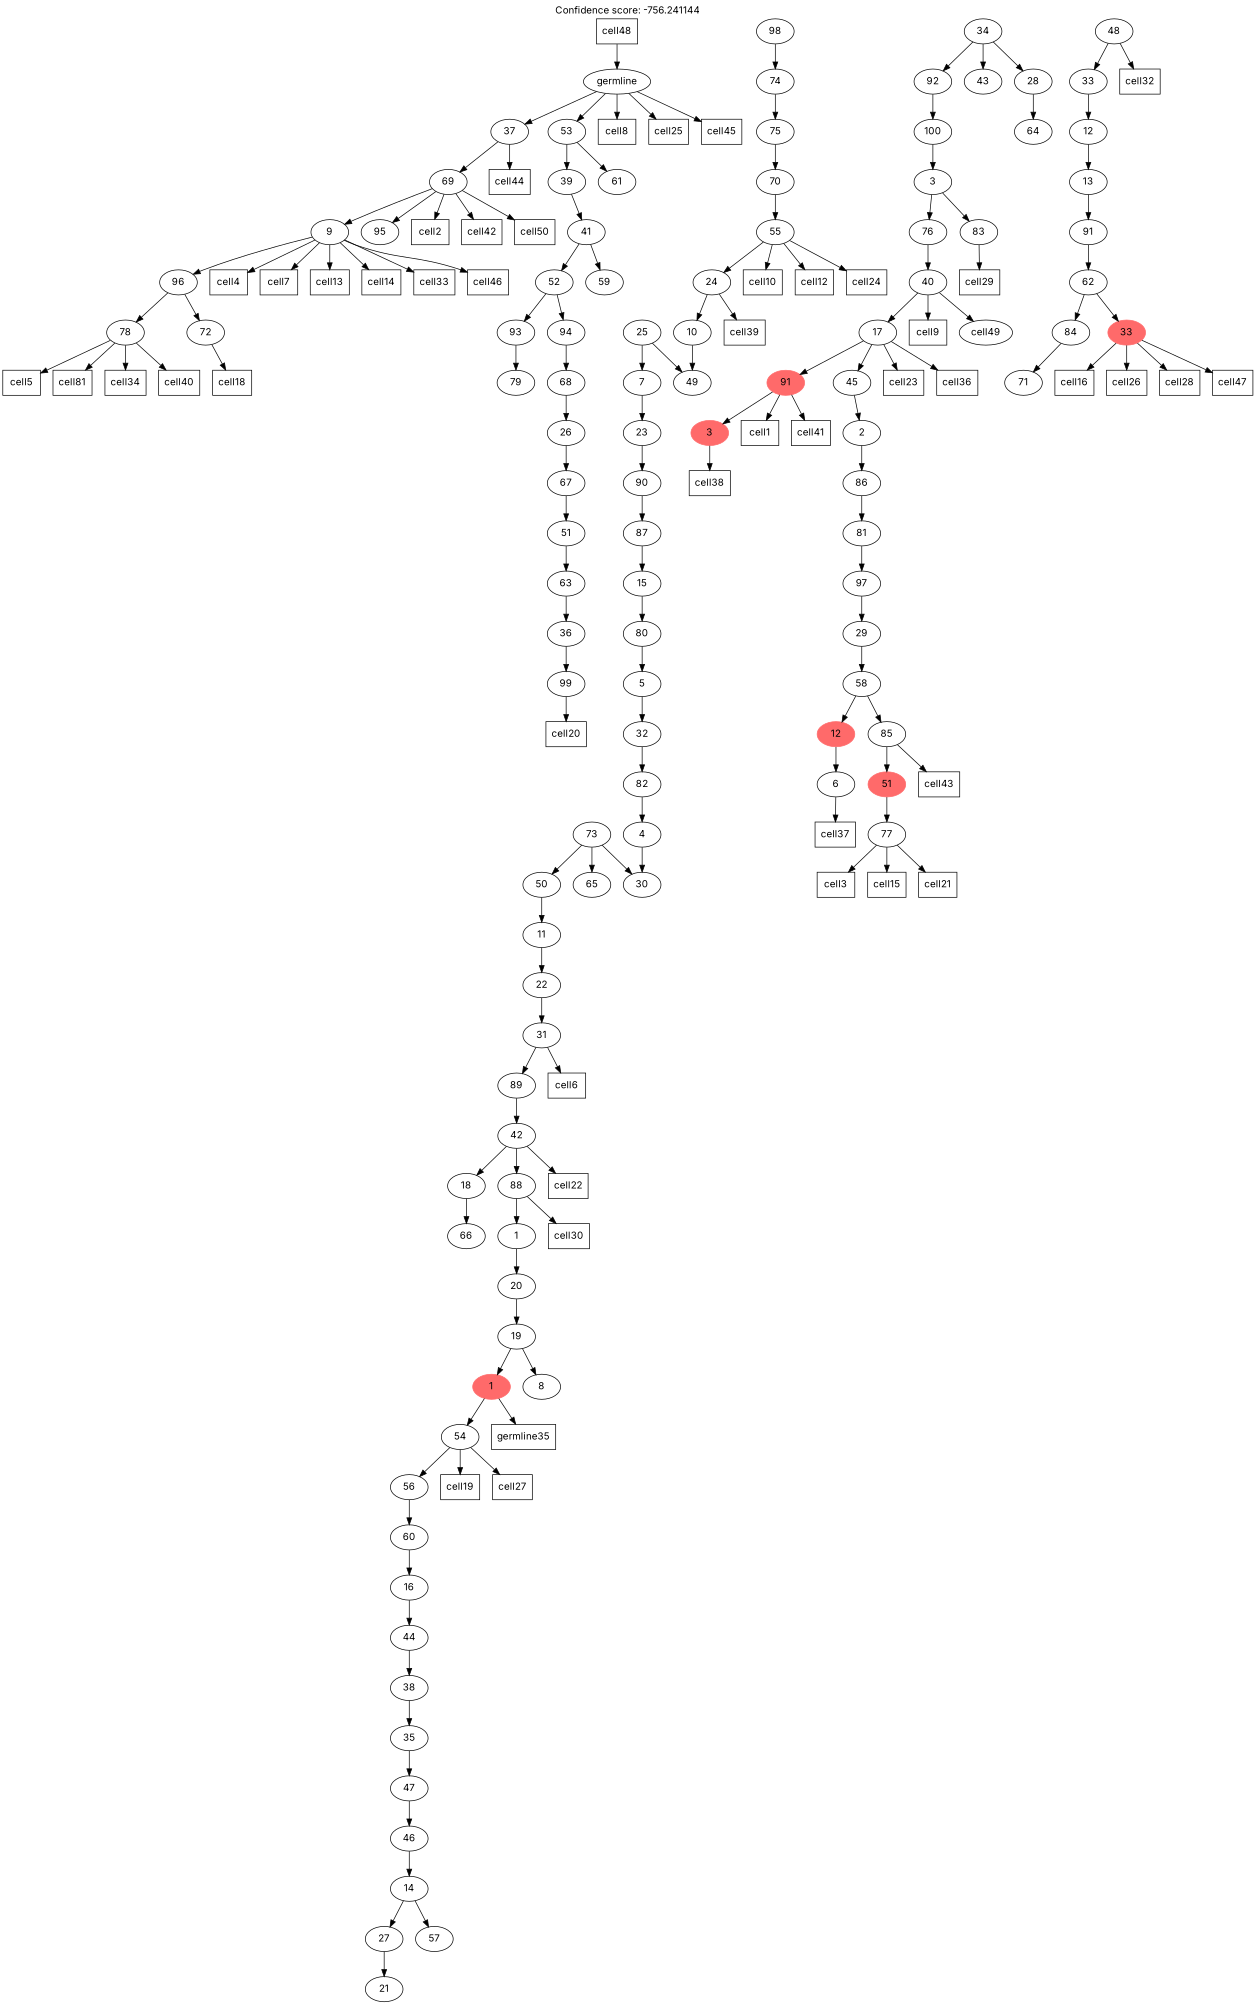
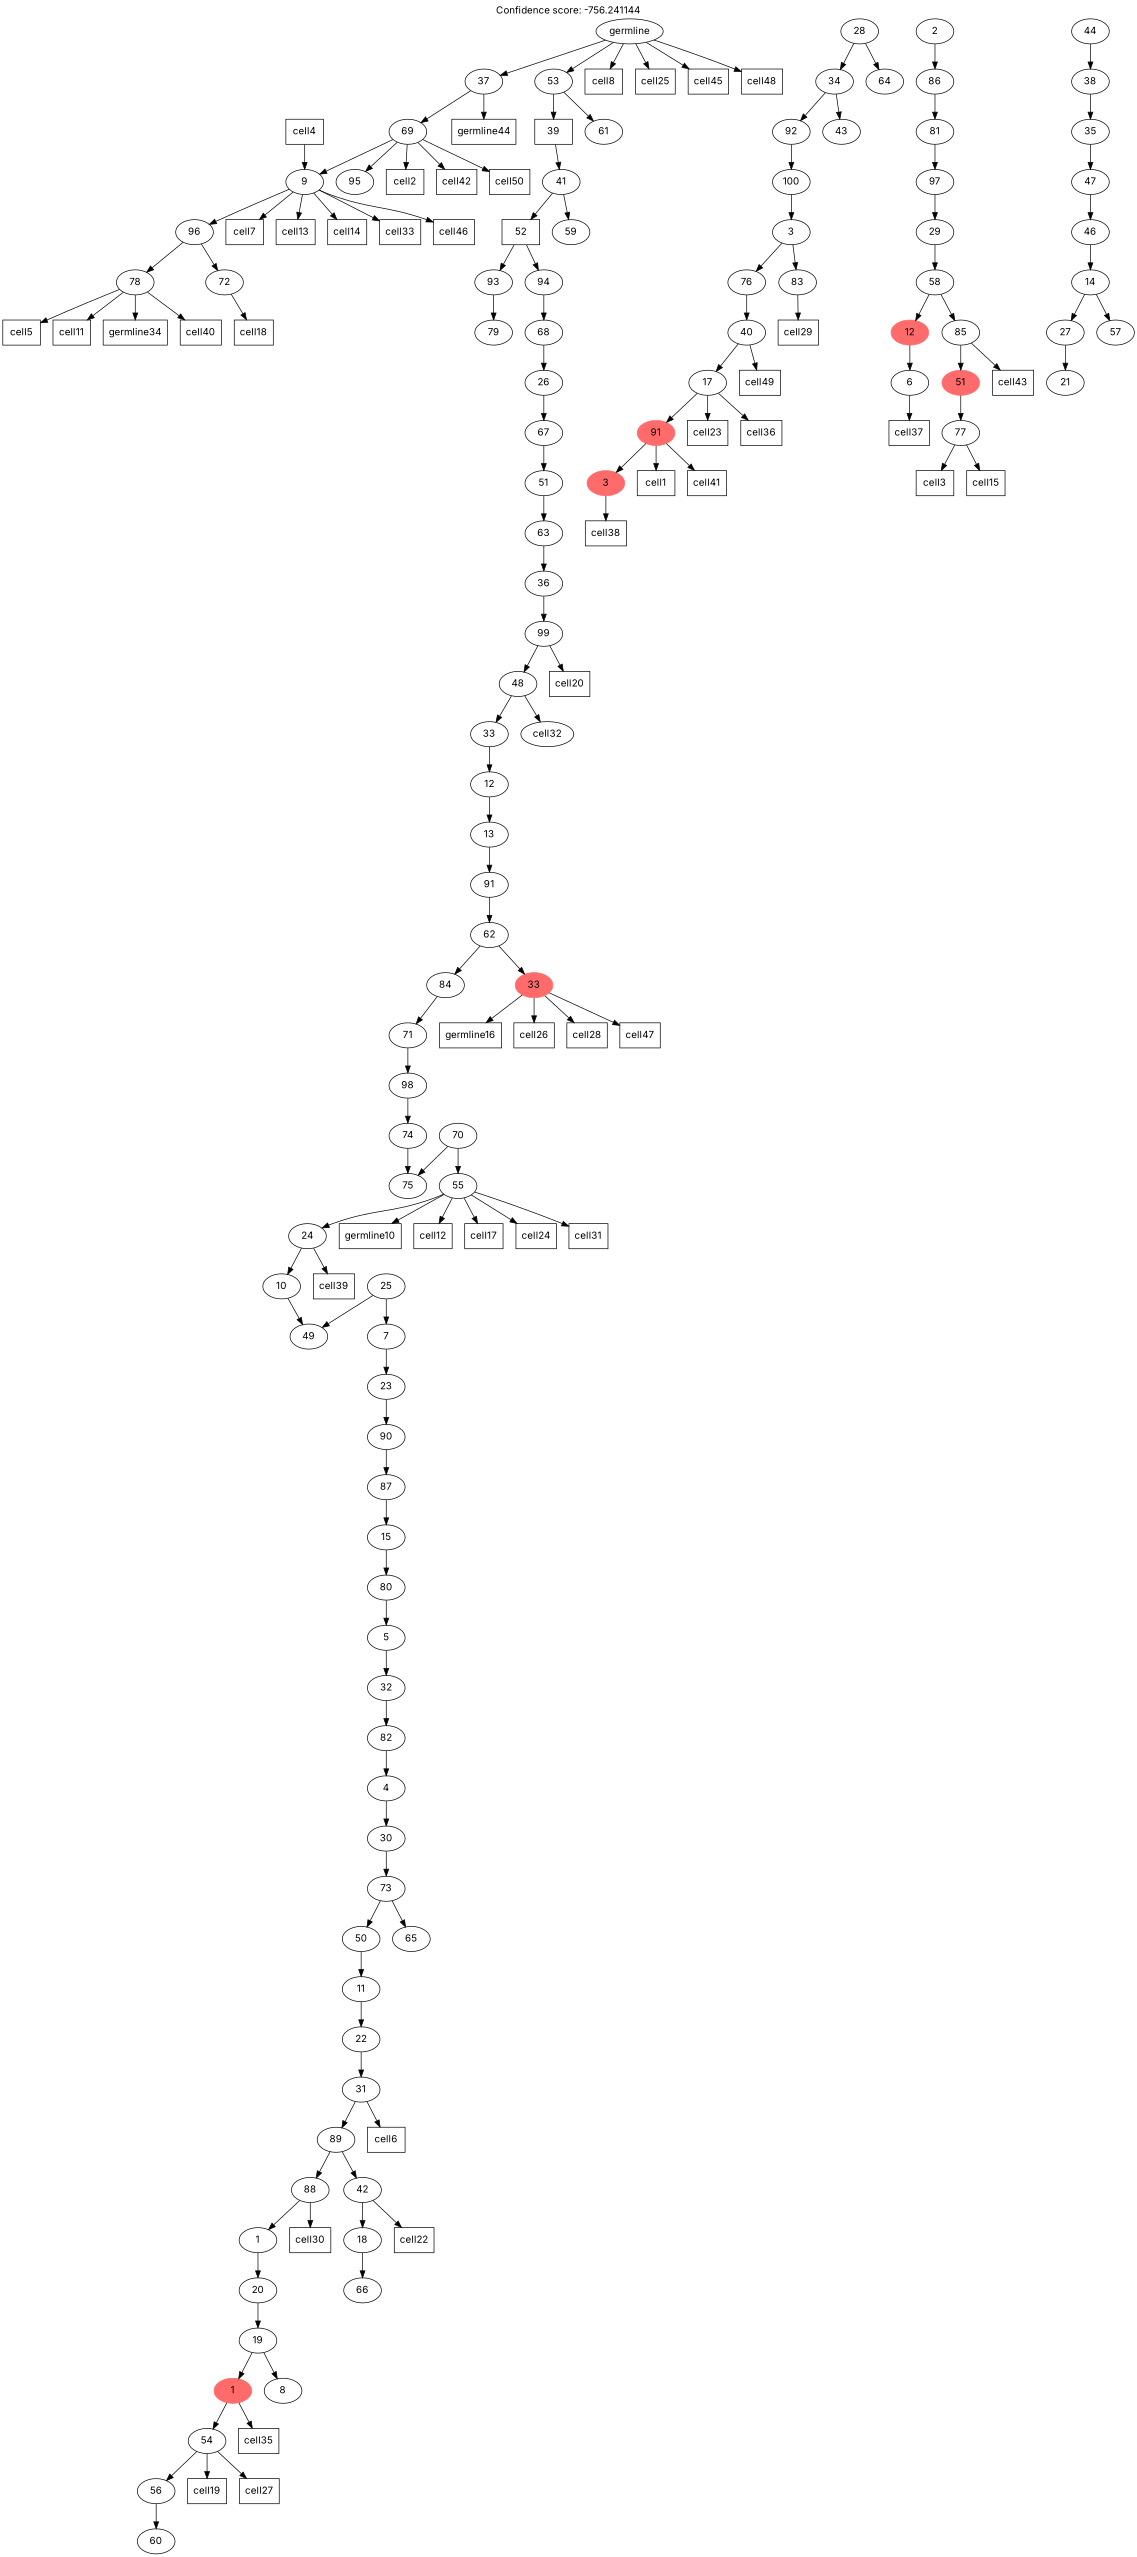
edge "cell48" -> "germline": reversed
edge "34" -> "28": reversed
node "cell32": shape box -> ellipse
edge "75" -> "70": reversed
node "cell44": label "cell44" -> "germline44"
node "39": shape ellipse -> box
edge "9" -> "cell4": reversed
node "52": shape ellipse -> box
node "cell10": label "cell10" -> "germline10"
node "cell9": removed
node "cell49": shape ellipse -> box
node "cell81": label "cell81" -> "cell11"
node "cell34": label "cell34" -> "germline34"
node "45": removed
node "cell16": label "cell16" -> "germline16"
edge "99" -> "48": added
edge "73" -> "30": reversed
node "cell21": removed
edge "71" -> "98": added
edge "42" -> "88": now "89" -> "88"
node "cell17": added
node "cell31": added
node "germline35": label "germline35" -> "cell35"
node "16": removed
